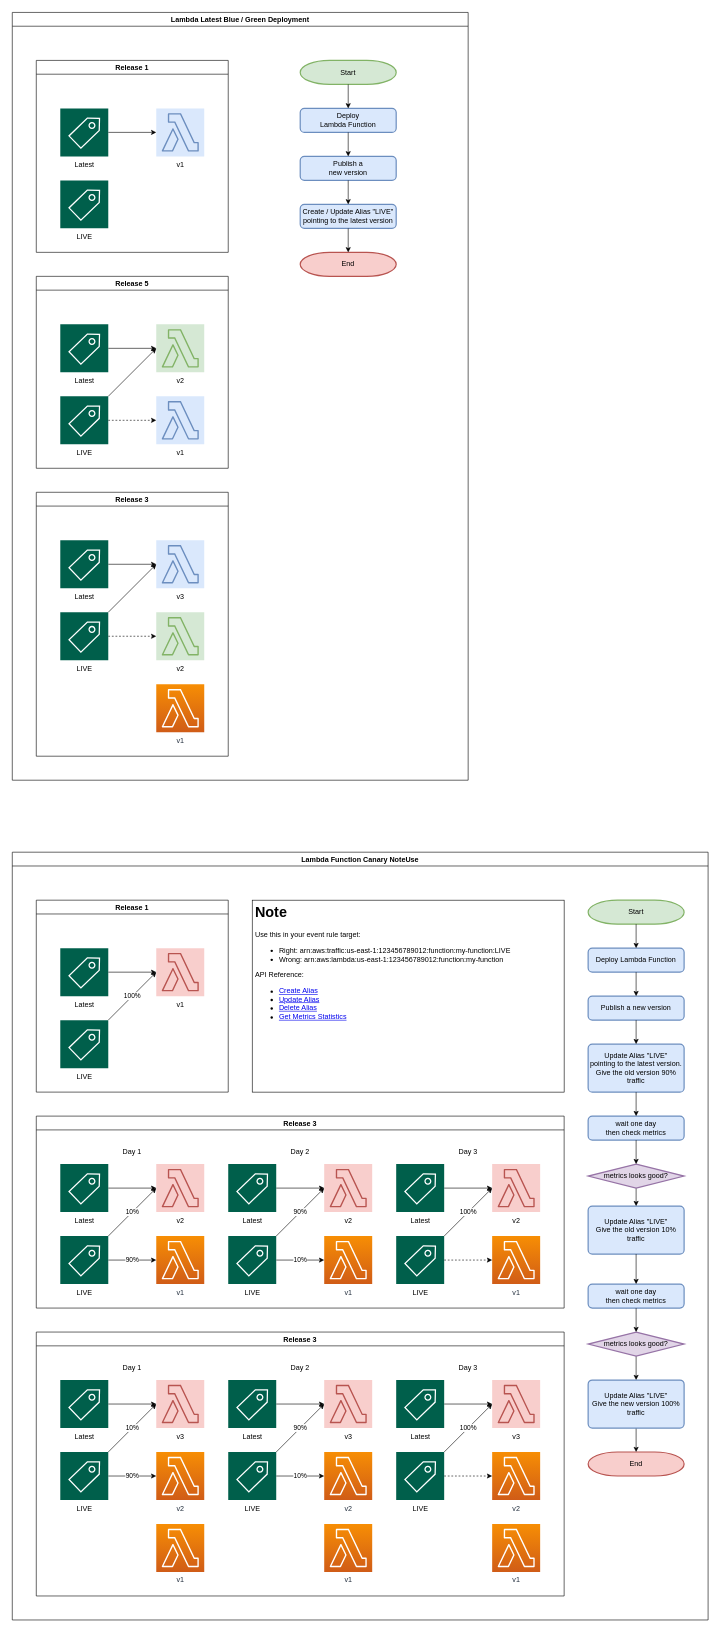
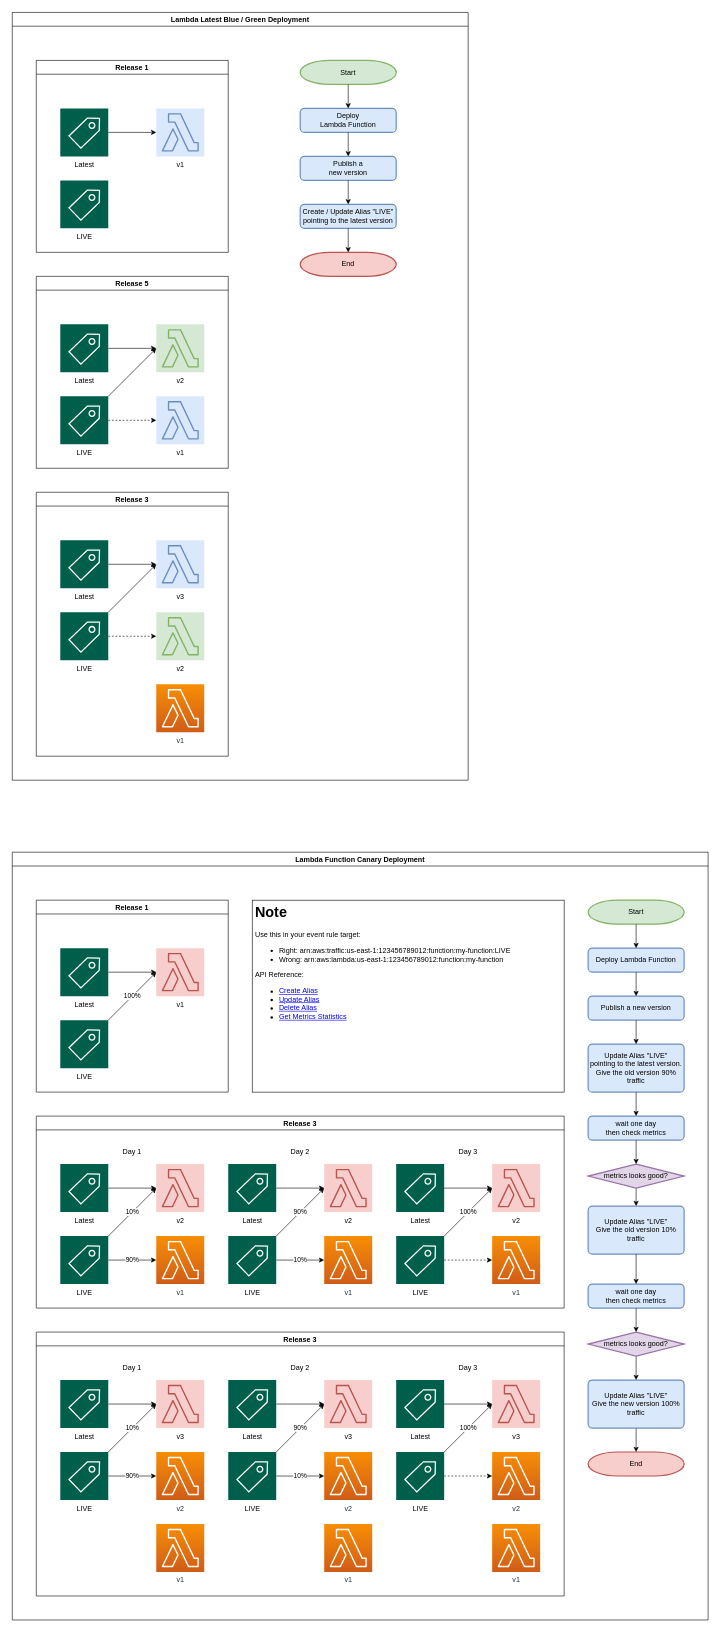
node "Lambda Function Canary NoteUse": label "Lambda Function Canary NoteUse" -> "Lambda Function Canary Deployment"
